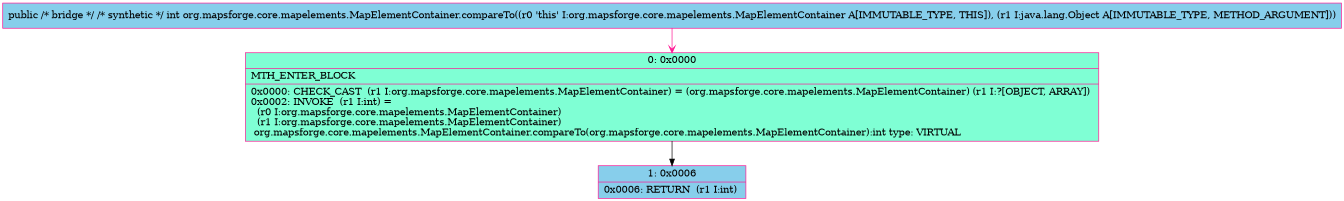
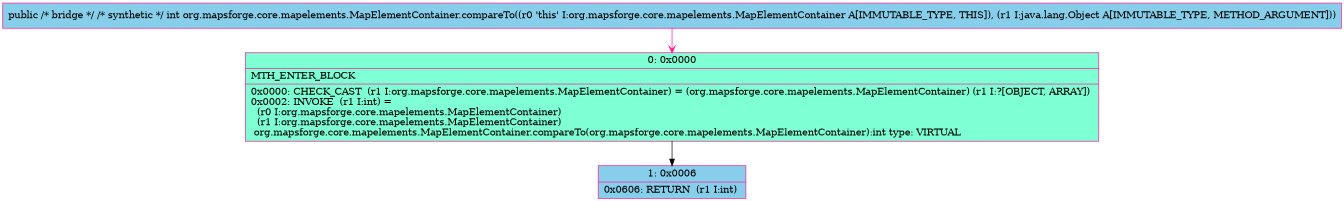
node "1: 0x0006": text "0x0006: RETURN  (r1 I:int)" -> "0x0606: RETURN  (r1 I:int)"
